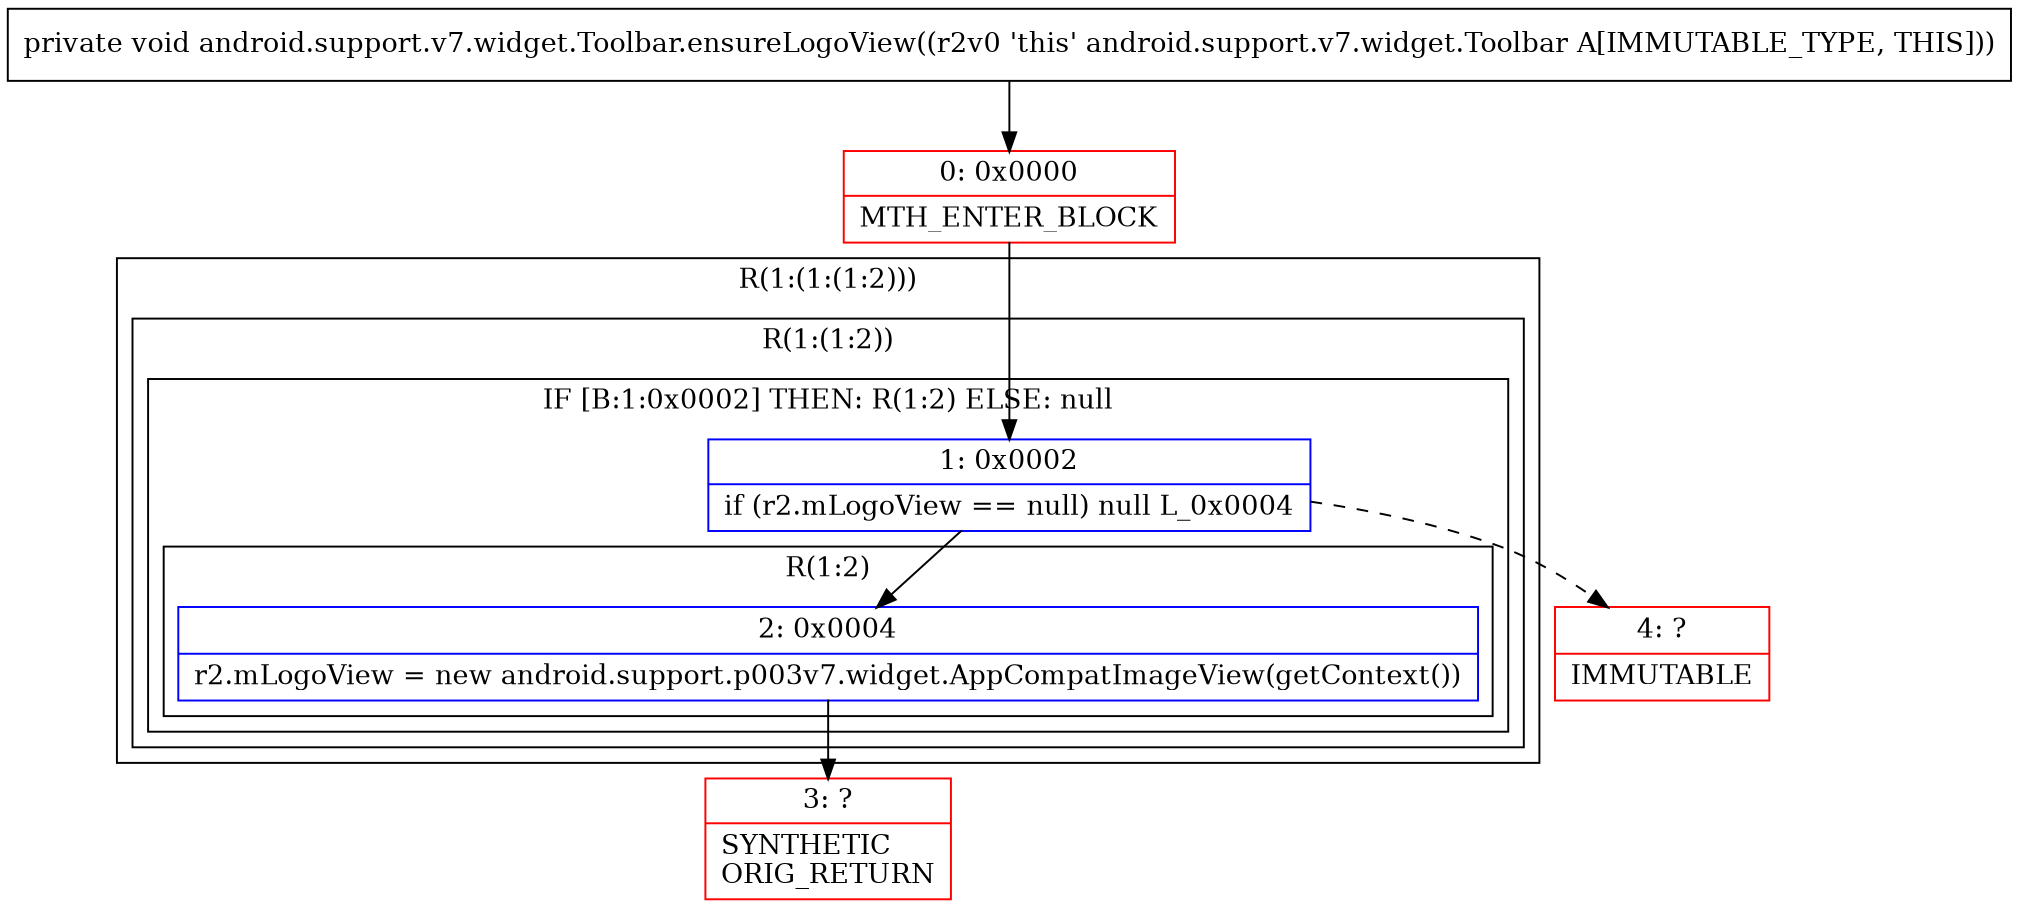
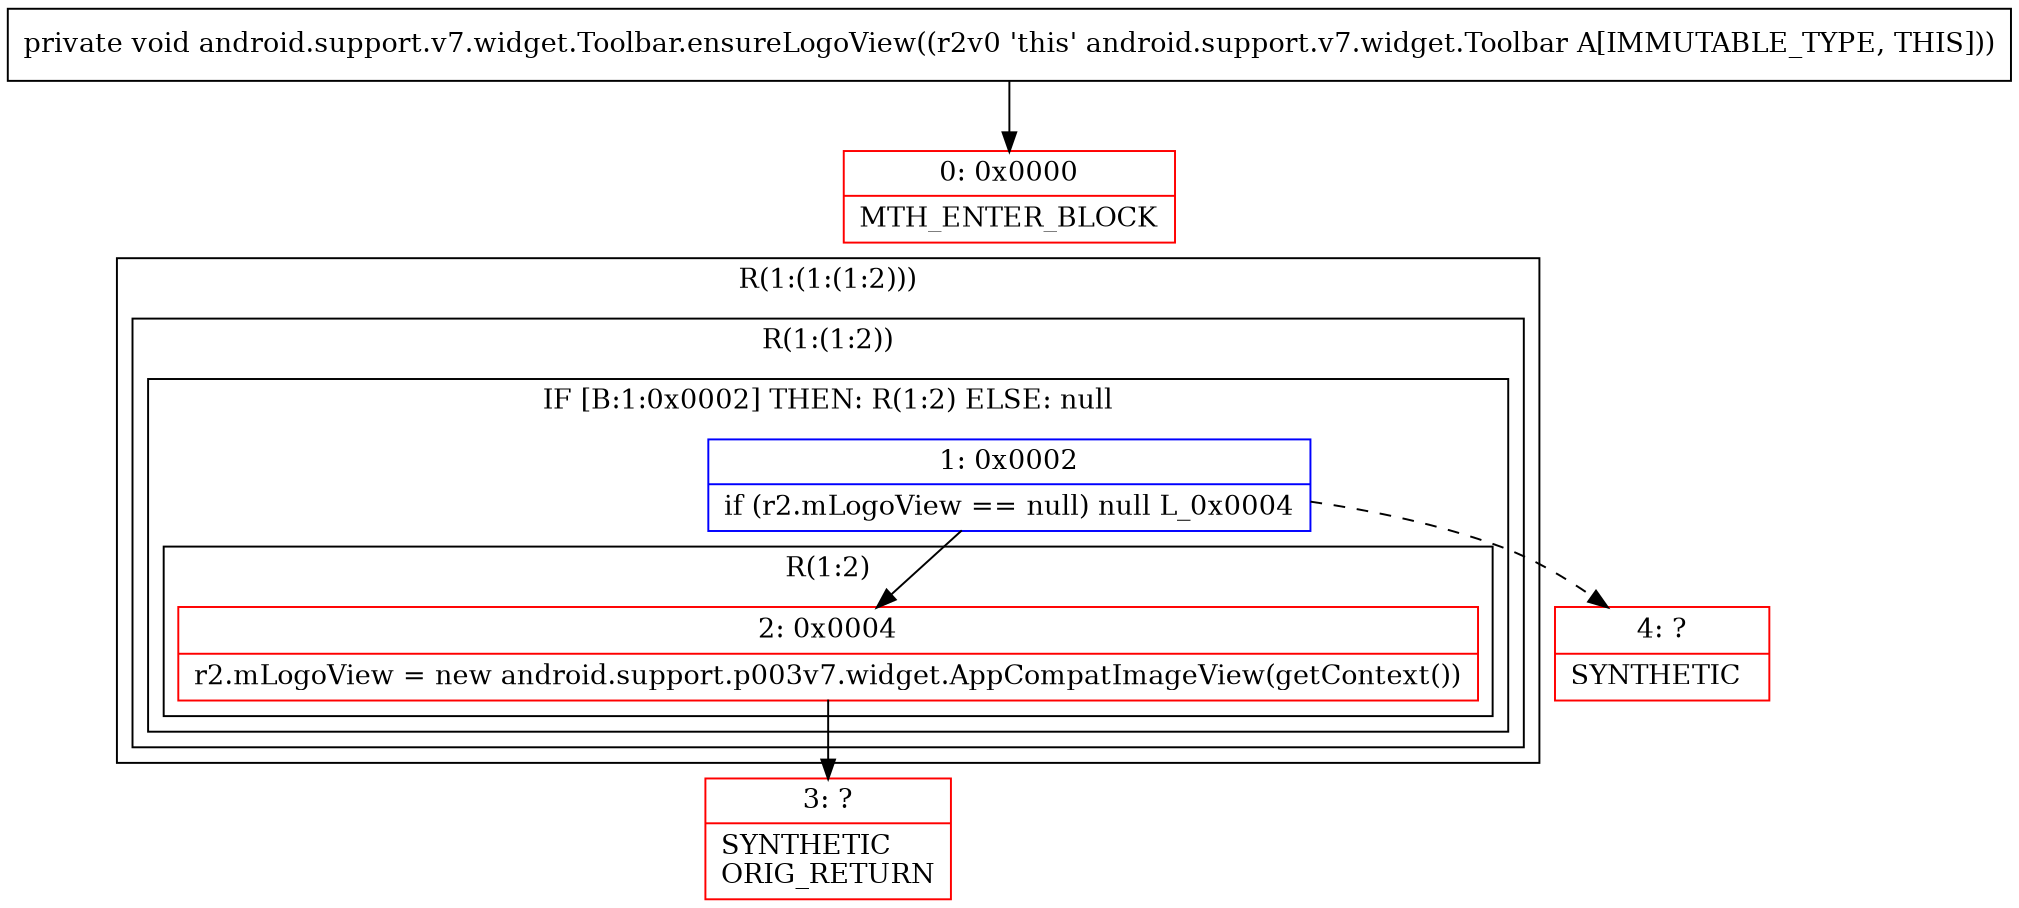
edge "0: 0x0000" -> "1: 0x0002": removed
node "2: 0x0004": color blue -> red
node "4: ?": text "IMMUTABLE" -> "SYNTHETIC"
